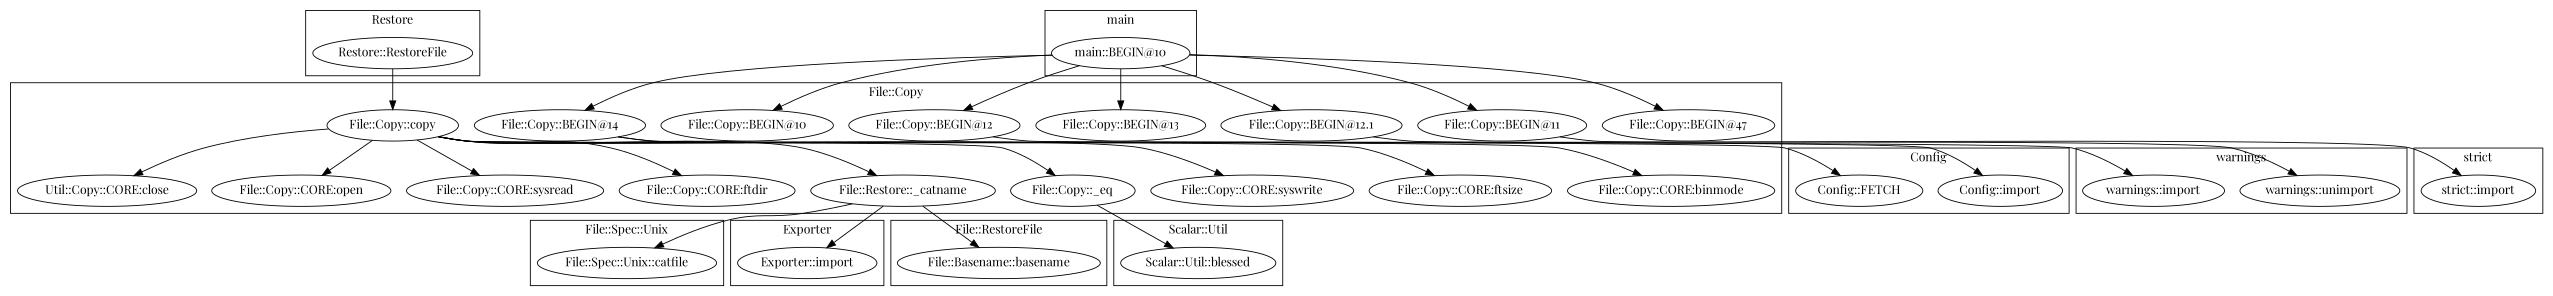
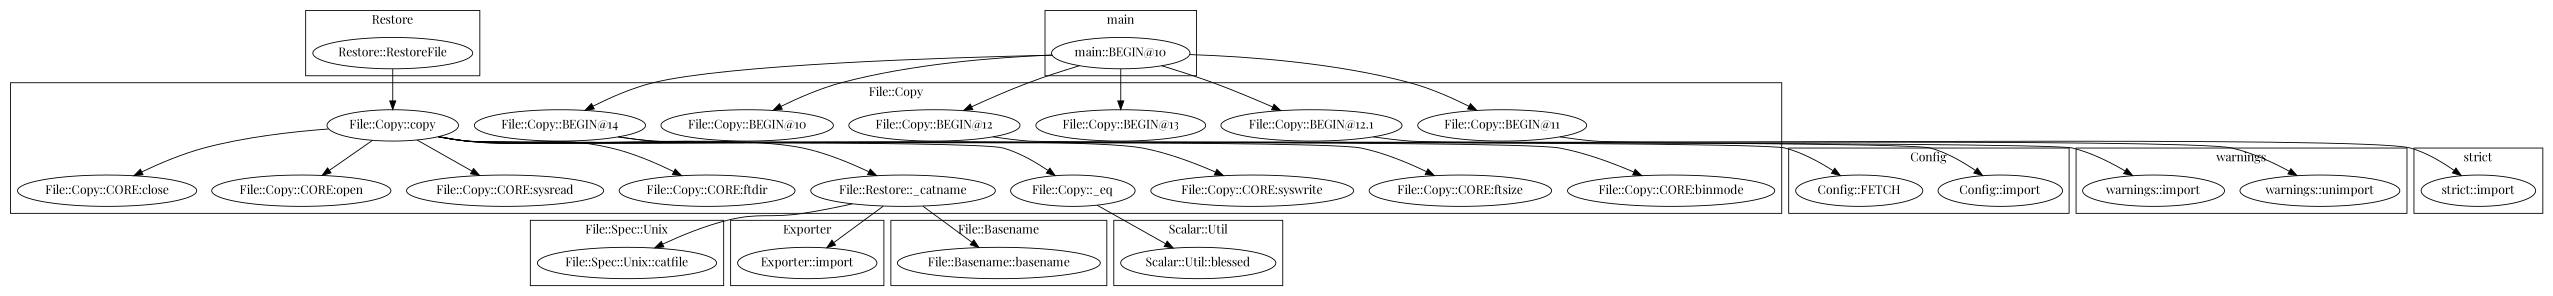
node "File::Copy::BEGIN@47": removed
node "Util::Copy::CORE:close": label "Util::Copy::CORE:close" -> "File::Copy::CORE:close"
cluster "File::RestoreFile": label "File::RestoreFile" -> "File::Basename"
